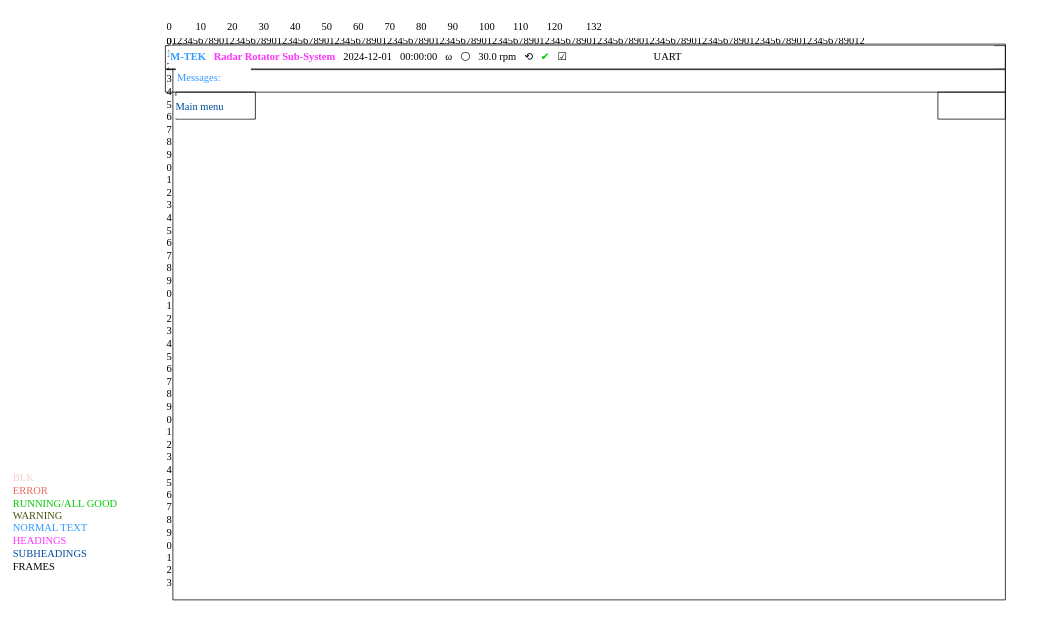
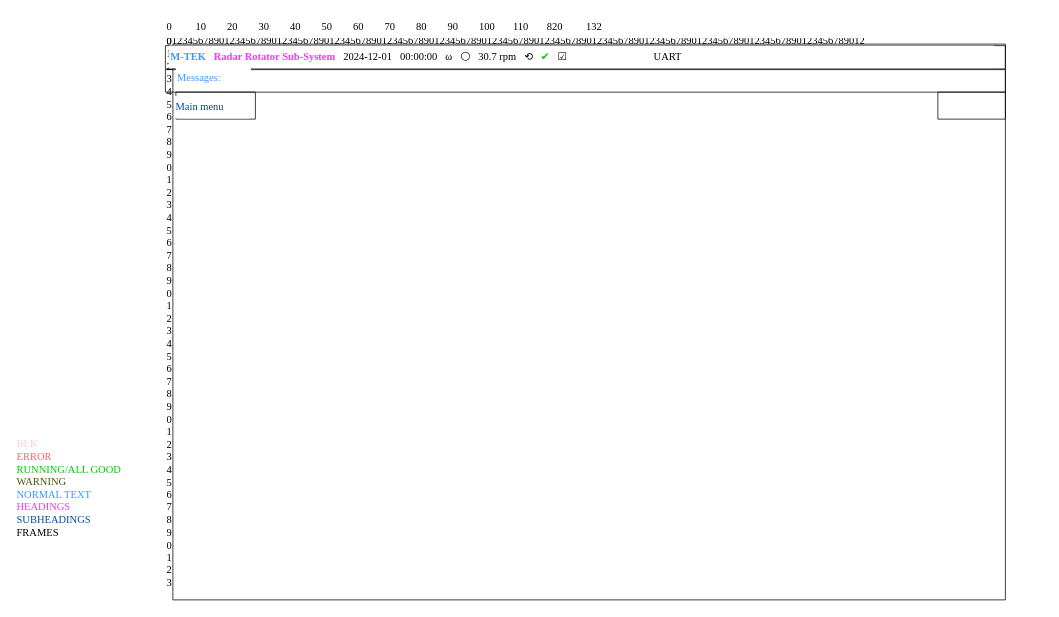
node "0 10 20 30 40 50 60 70 80 90 100 110 120 132": label "0 10 20 30 40 50 60 70 80 90 100 110 120 132" -> "0 10 20 30 40 50 60 70 80 90 100 110 820 132"
node "M-TEK Radar Rotator Sub-System 2024-12-01 00:00:00 ω ⚪ 30.0 rpm ⟲ ✔ ☑ UART": label "M-TEK Radar Rotator Sub-System 2024-12-01 00:00:00 ω ⚪ 30.0 rpm ⟲ ✔ ☑ UART" -> "M-TEK Radar Rotator Sub-System 2024-12-01 00:00:00 ω ⚪ 30.7 rpm ⟲ ✔ ☑ UART"
node "BLK ERROR RUNNING/ALL GOOD WARNING NORMAL TEXT HEADINGS SUBHEADINGS FRAMES": moved (72, 528) -> (75, 495)
